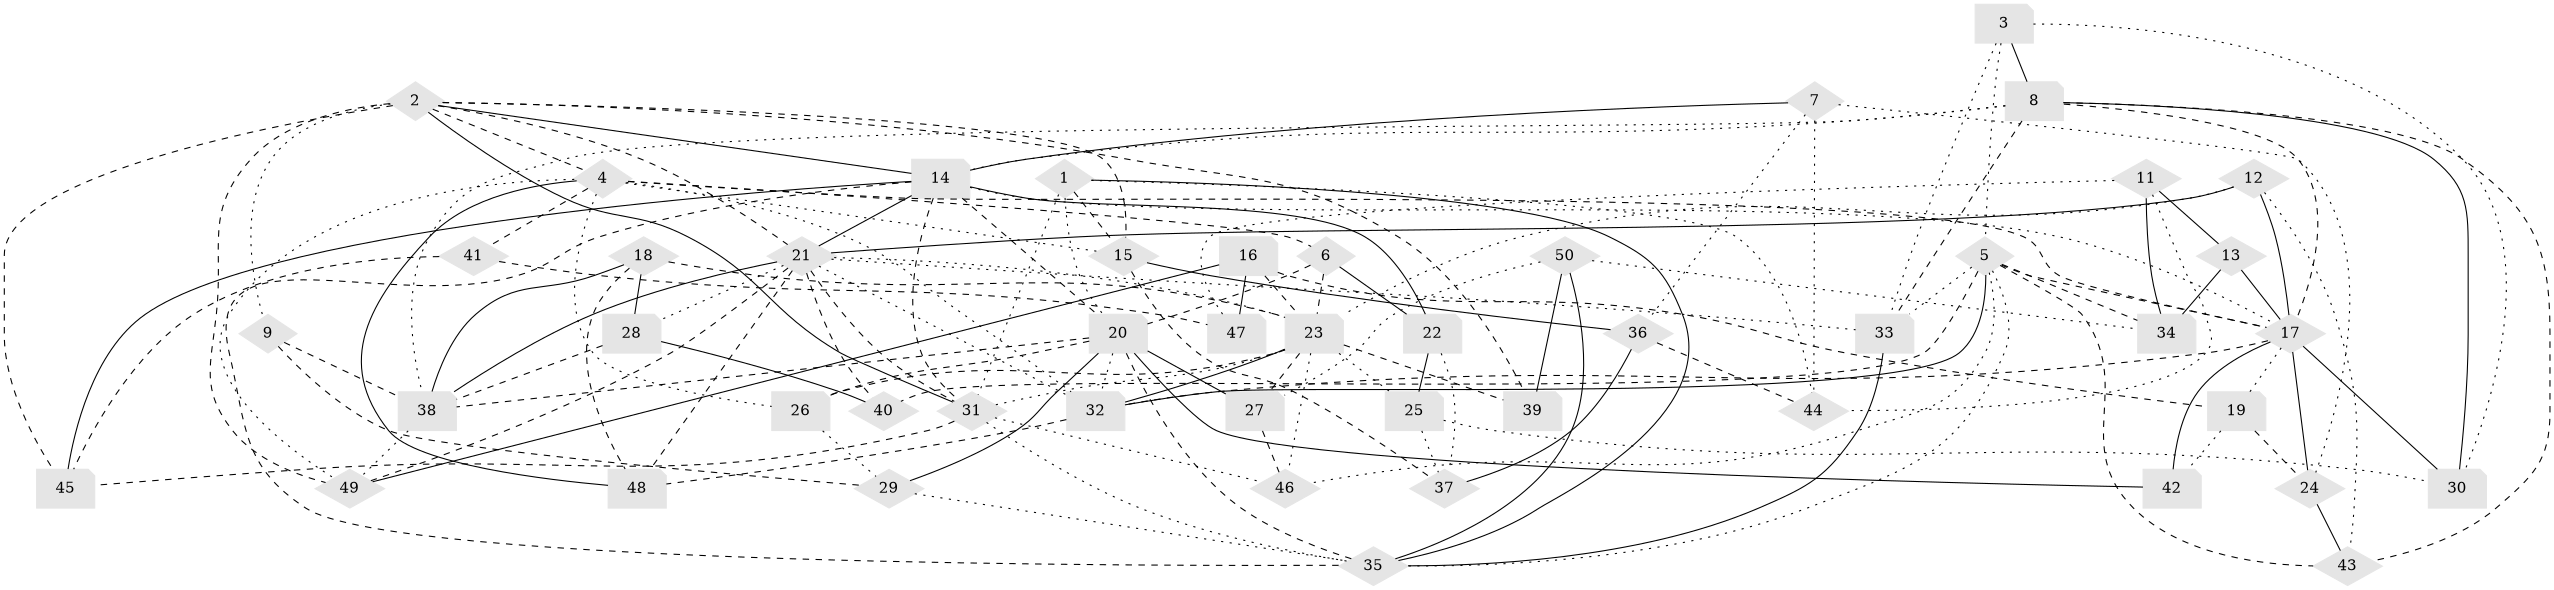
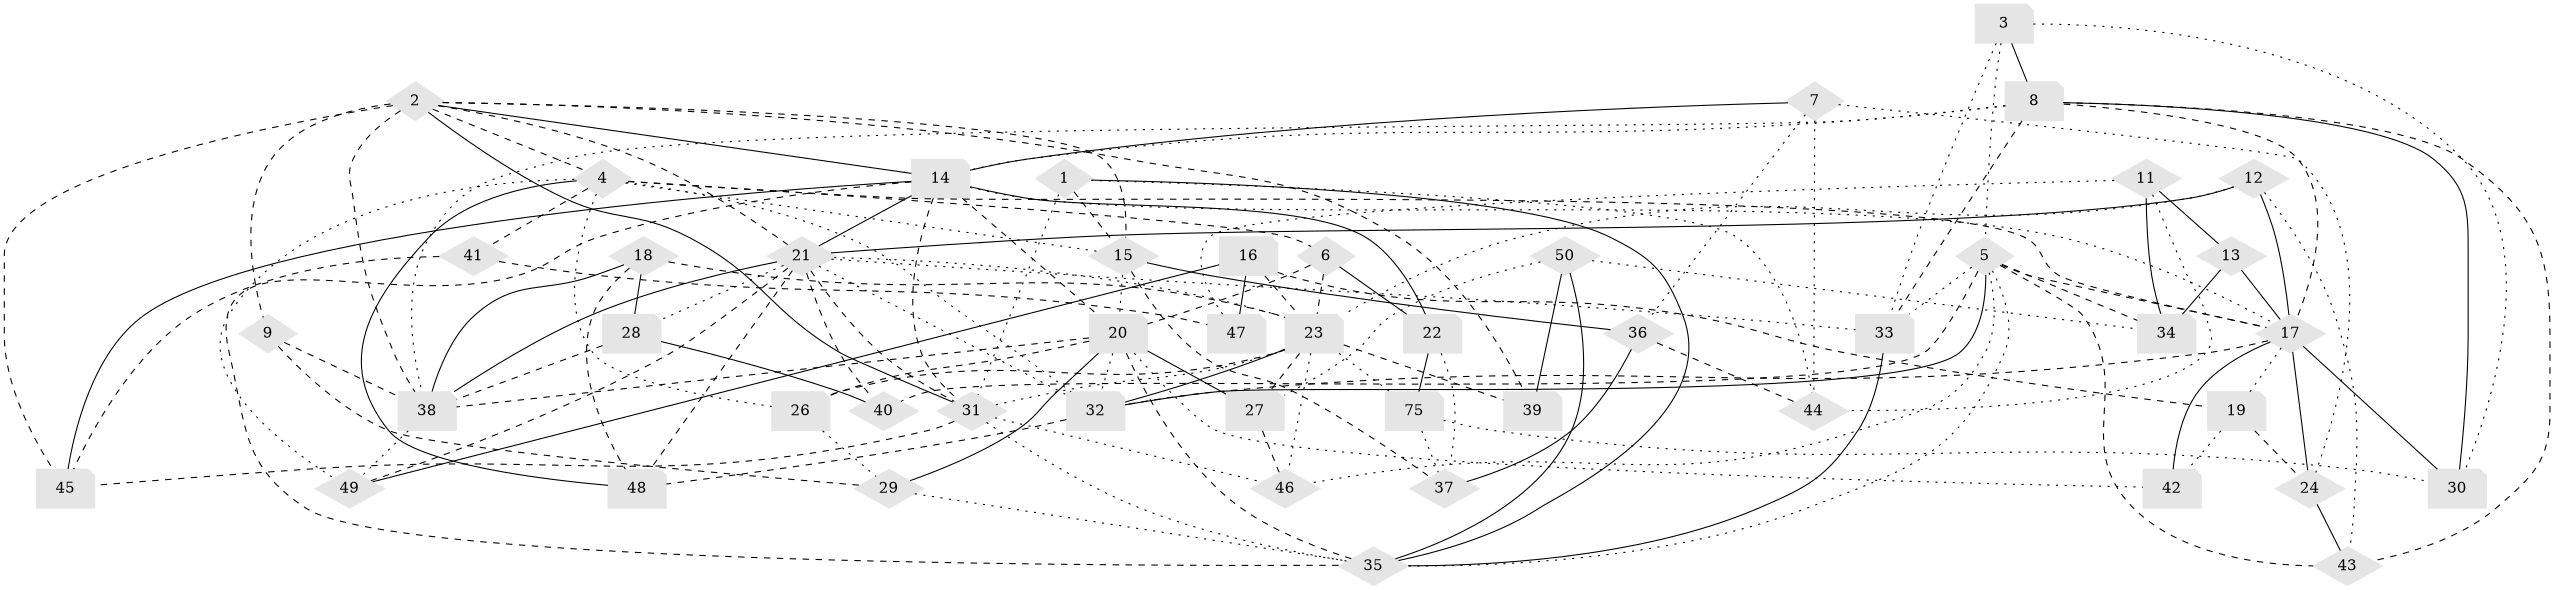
edge "2" -- "9": style dotted -> dashed
edge "1" -- "20": now "15" -- "20"
edge "2" -- "49": now "2" -- "38"
node "25": label "25" -> "75"
edge "20" -- "42": style solid -> dotted
